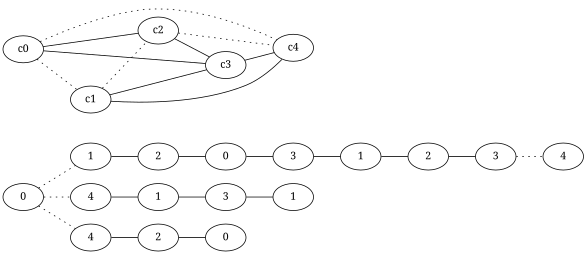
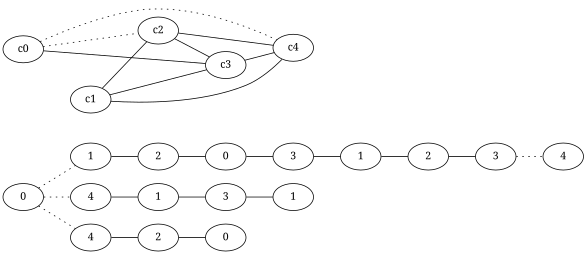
edge "c2" -- "c4": style dotted -> solid
edge "c2" -- "c0": style solid -> dotted
edge "c2" -- "c1": style dotted -> solid
edge "c0" -- "c1": removed
